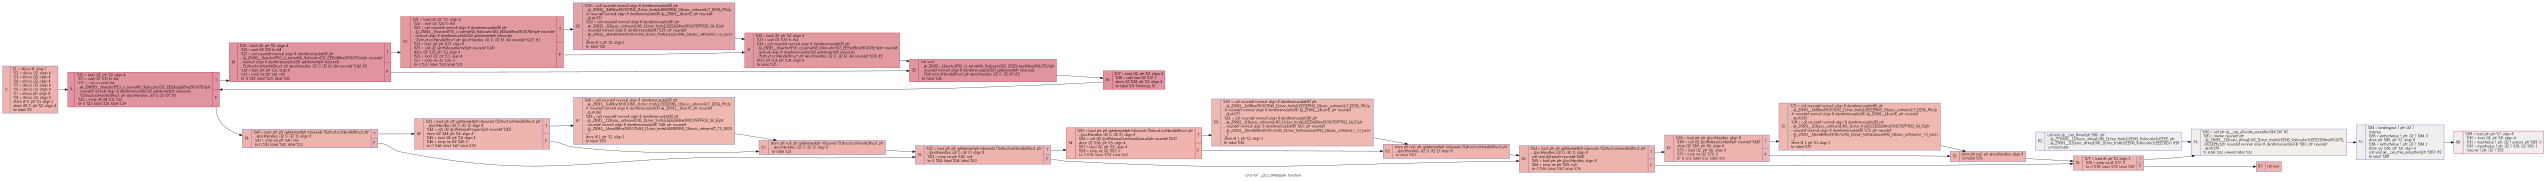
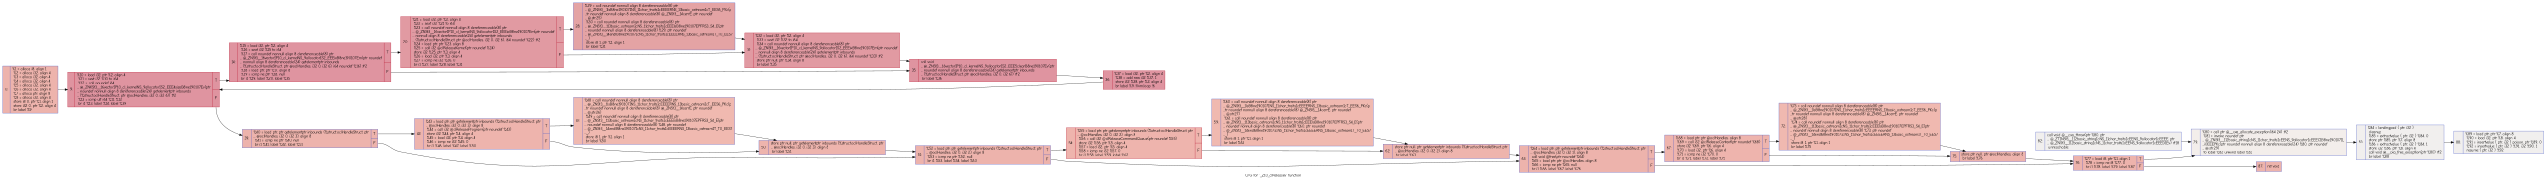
node "88:": color #b70d28ff -> #3d50c3ff
